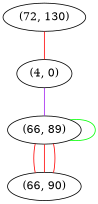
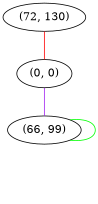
node "(4, 0)": label "(4, 0)" -> "(0, 0)"
node "(66, 89)": label "(66, 89)" -> "(66, 99)"
node "(66, 90)": removed
